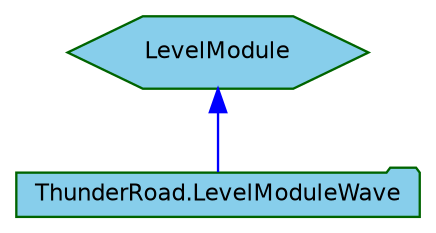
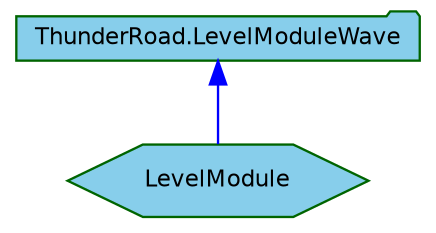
edge "ThunderRoad.LevelModuleWave" -> "LevelModule": reversed
